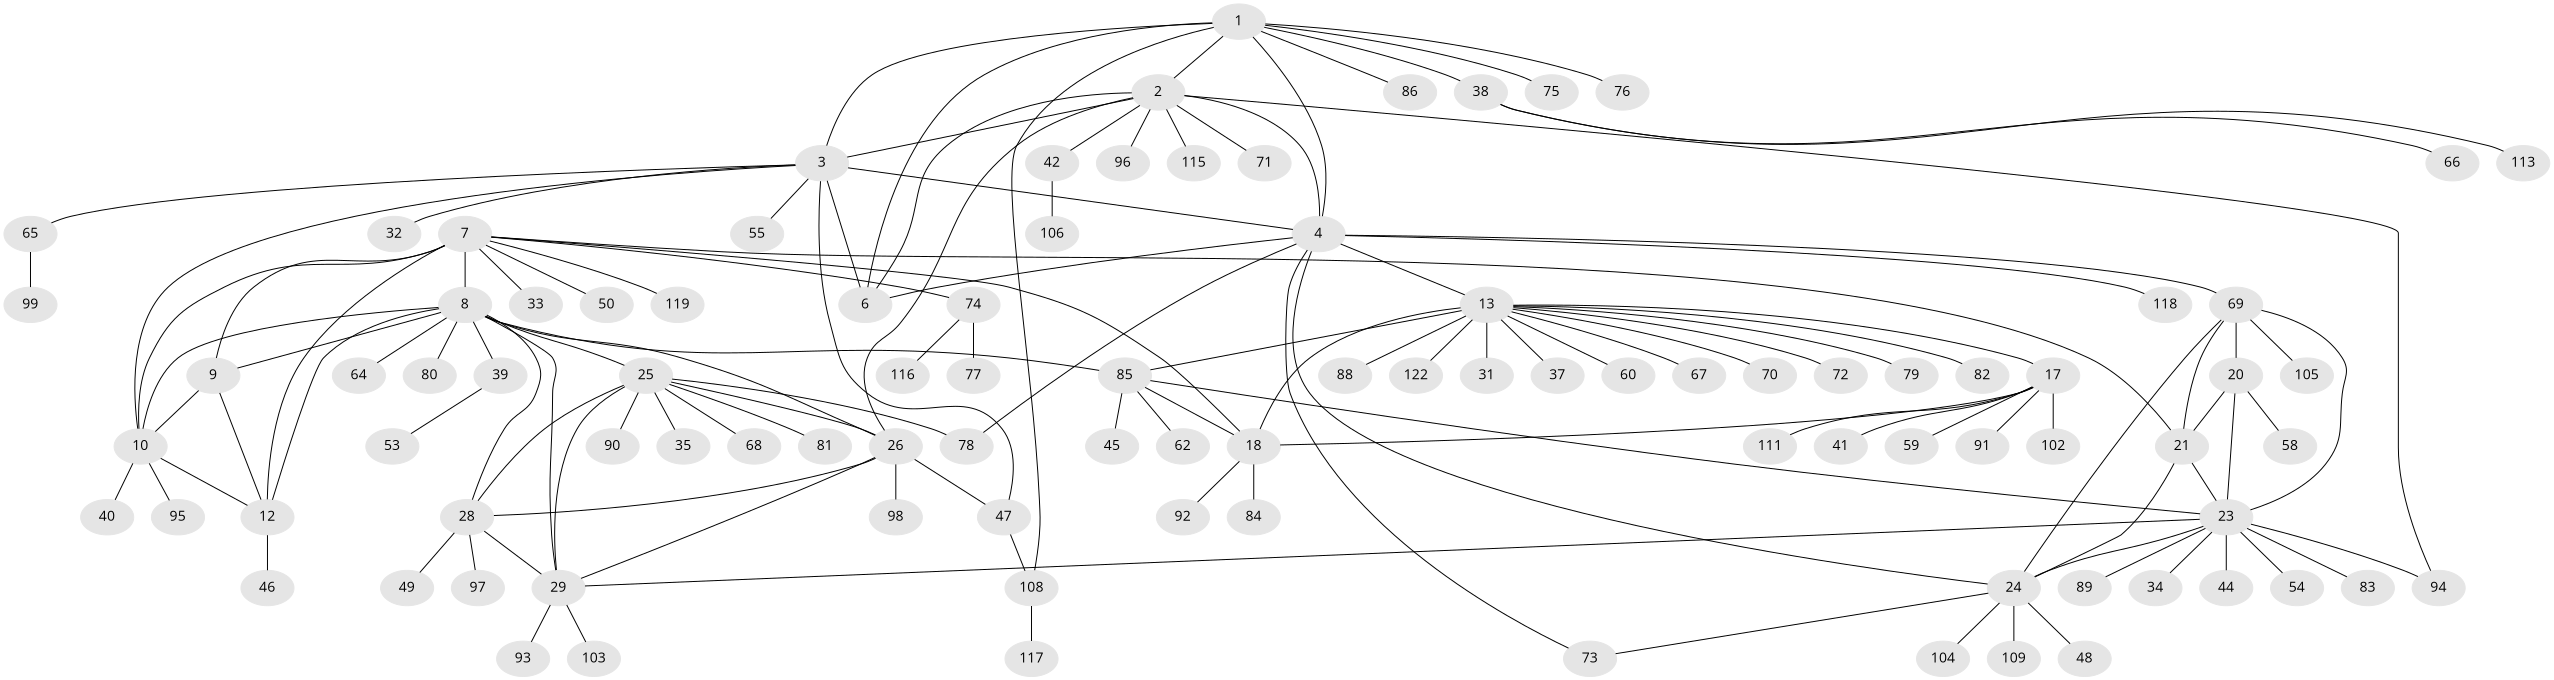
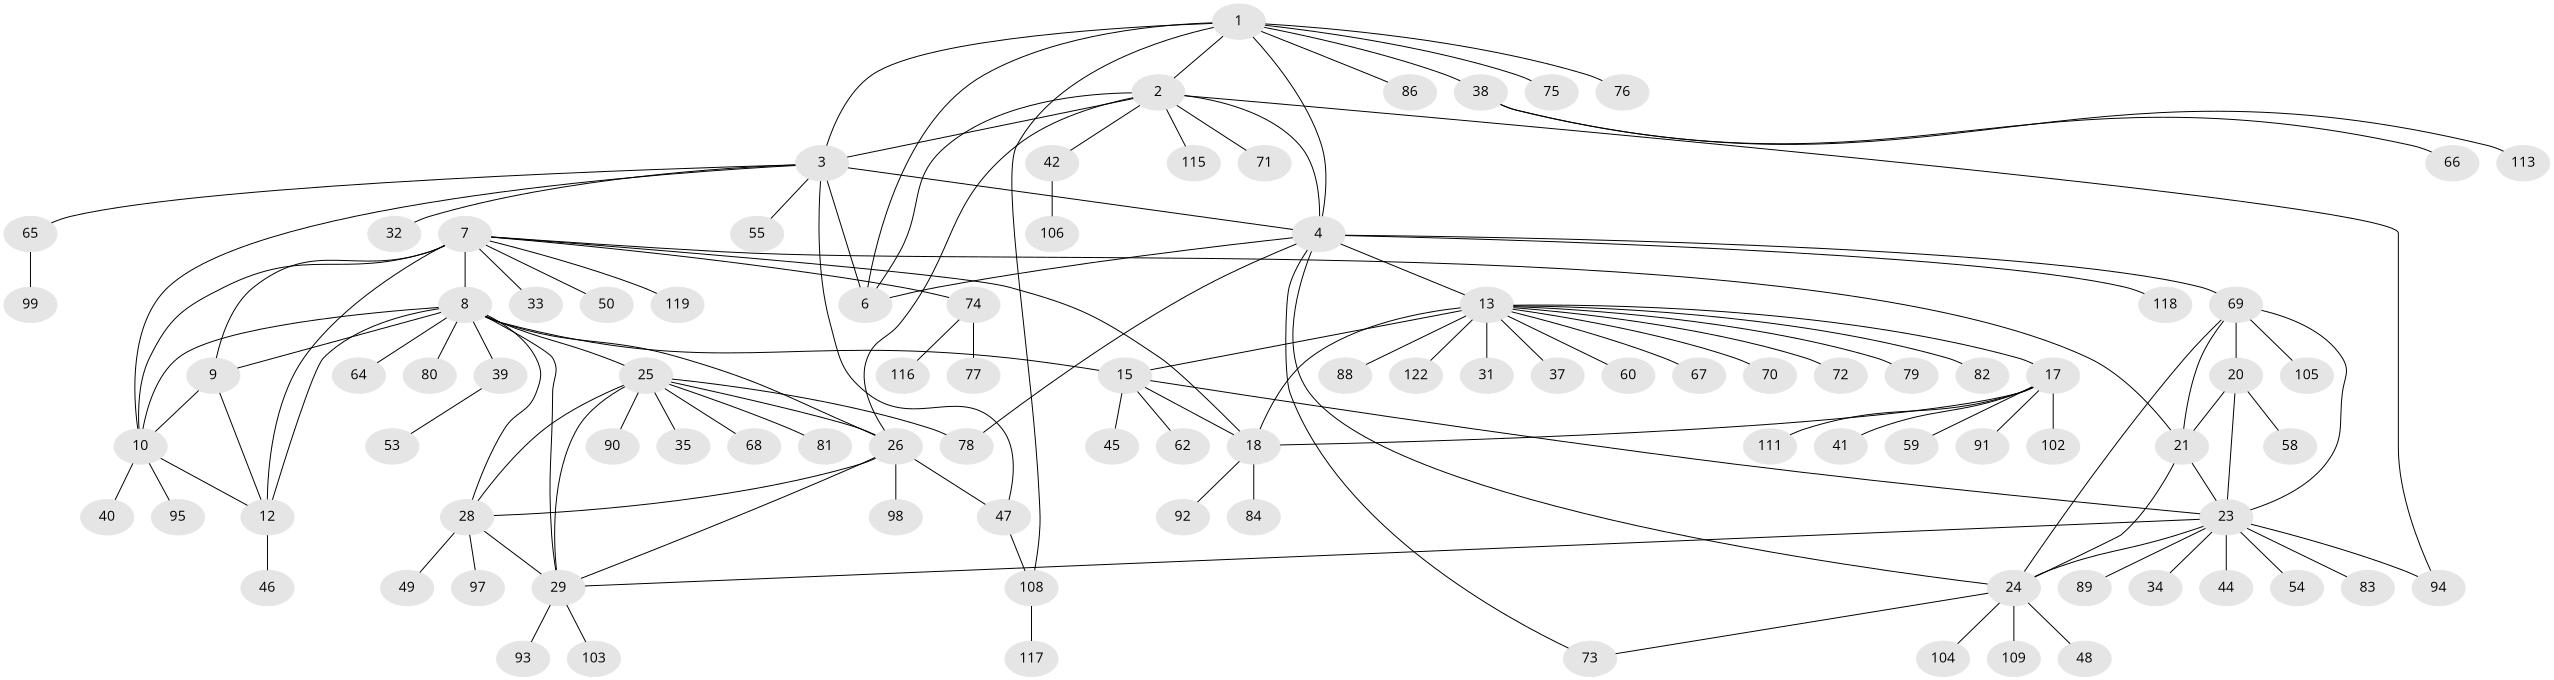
node "96": removed
node "85": label "85" -> "15"
